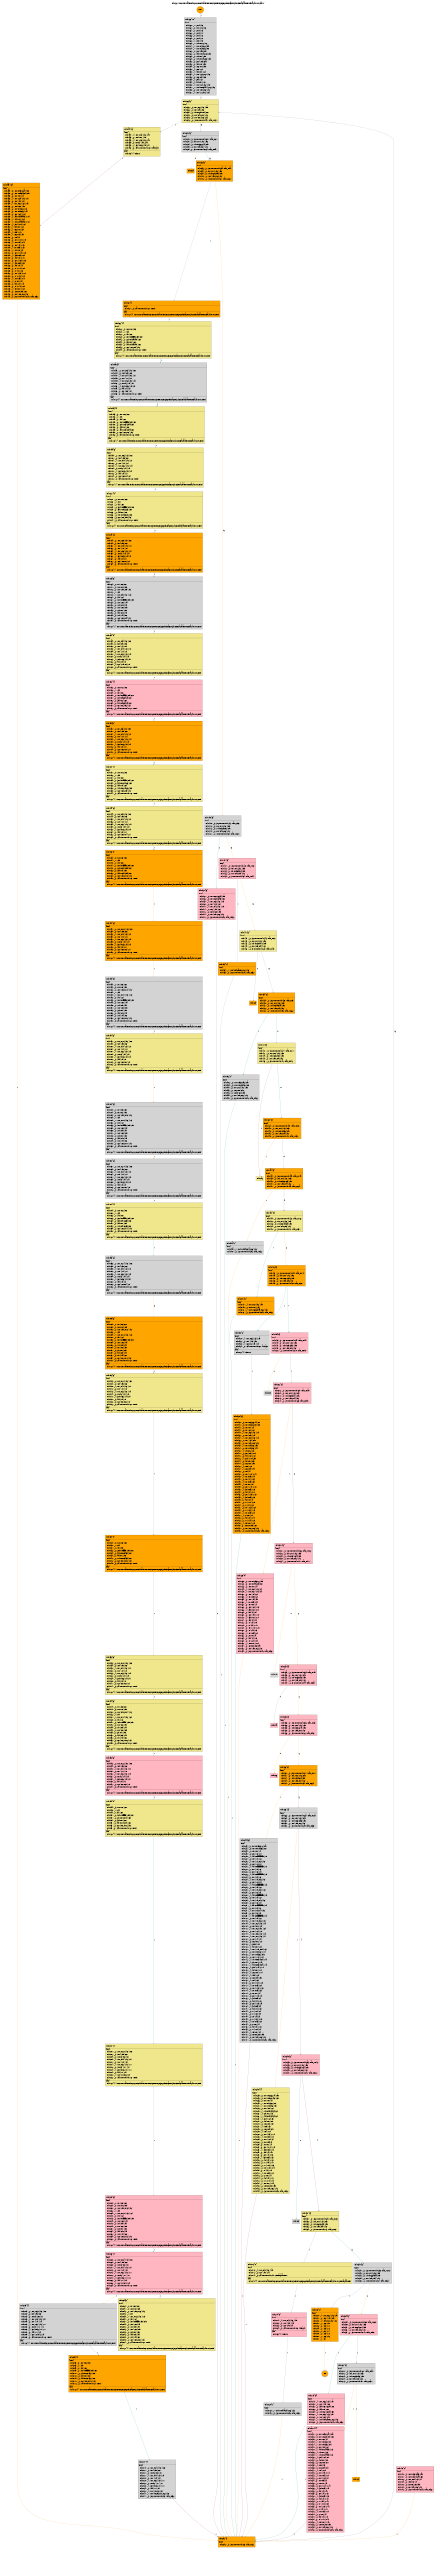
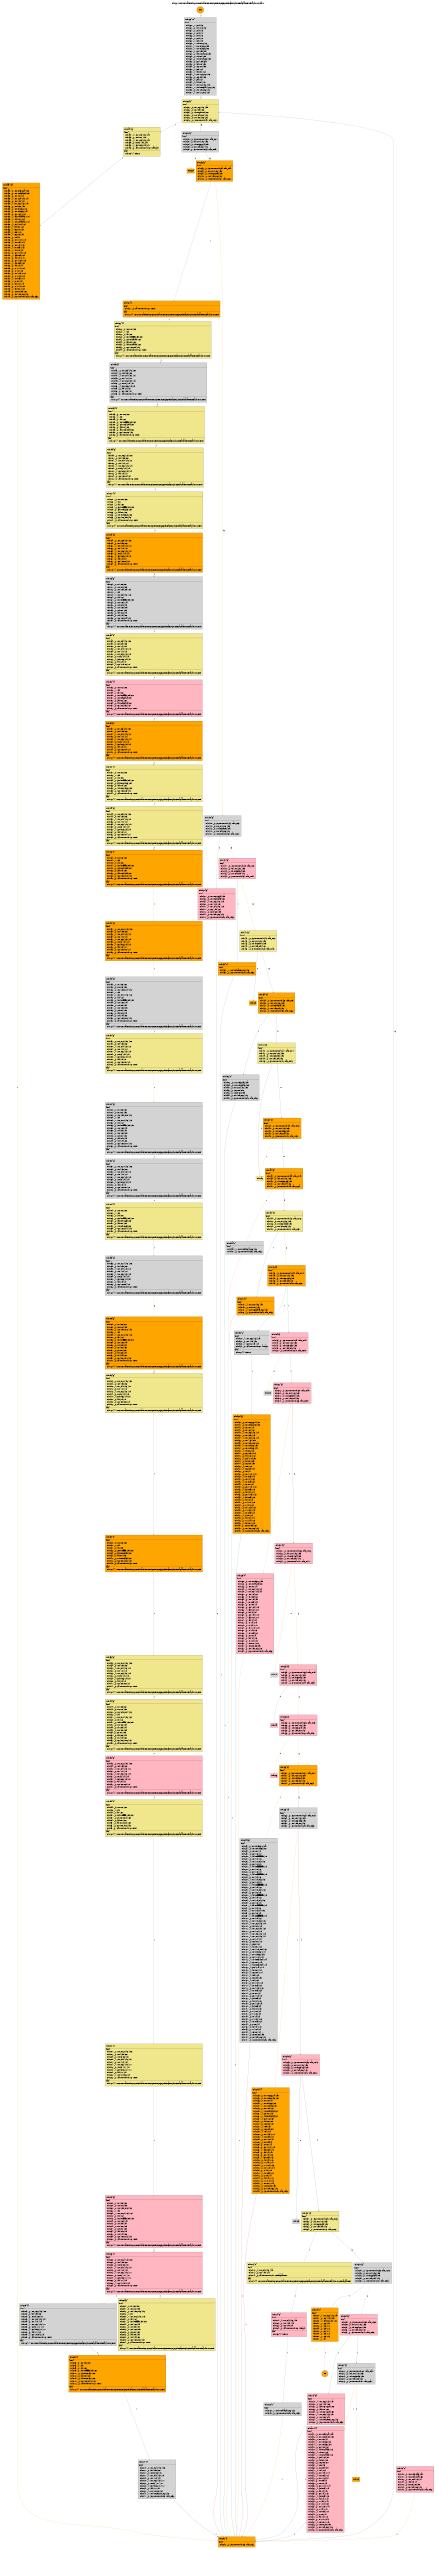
node "Users": label "Users" -> "Entry"
node "0x40189e [144]": fillcolor khaki -> orange
